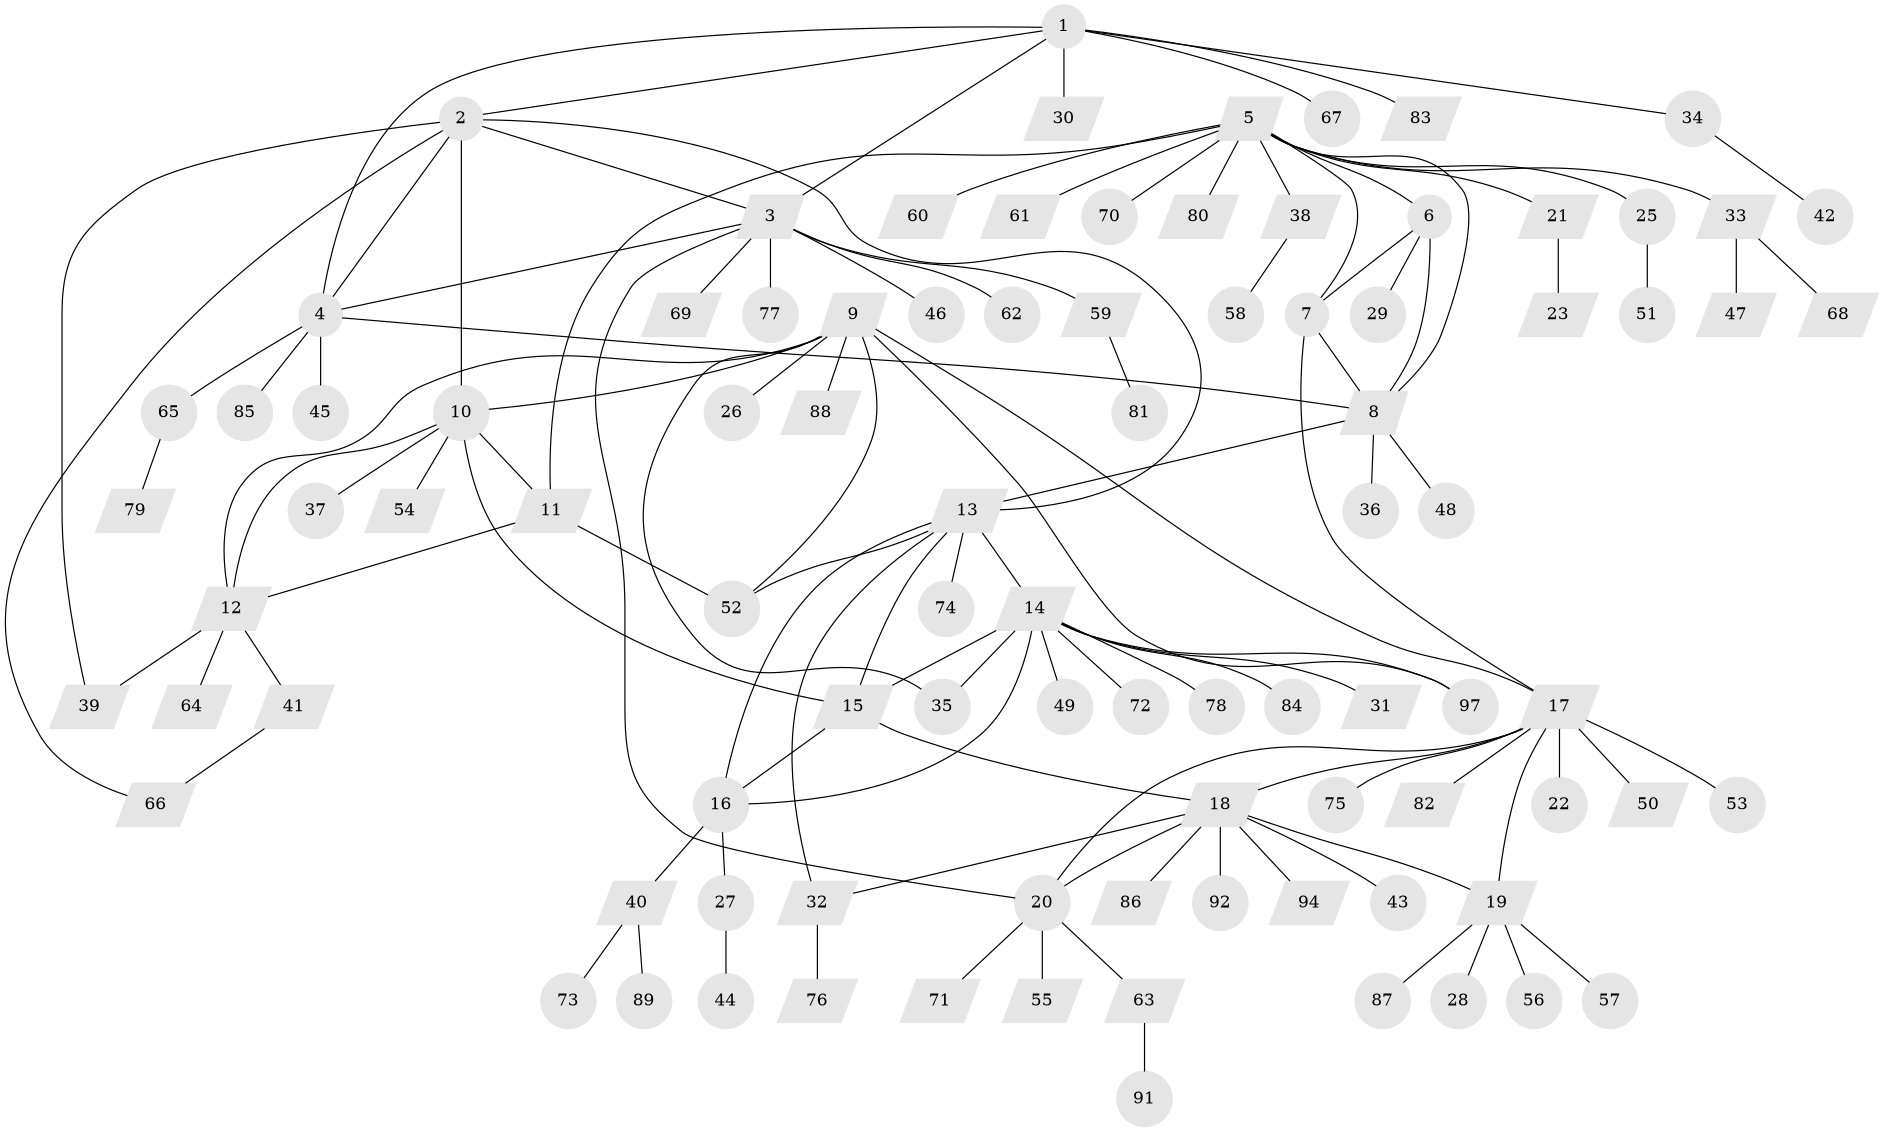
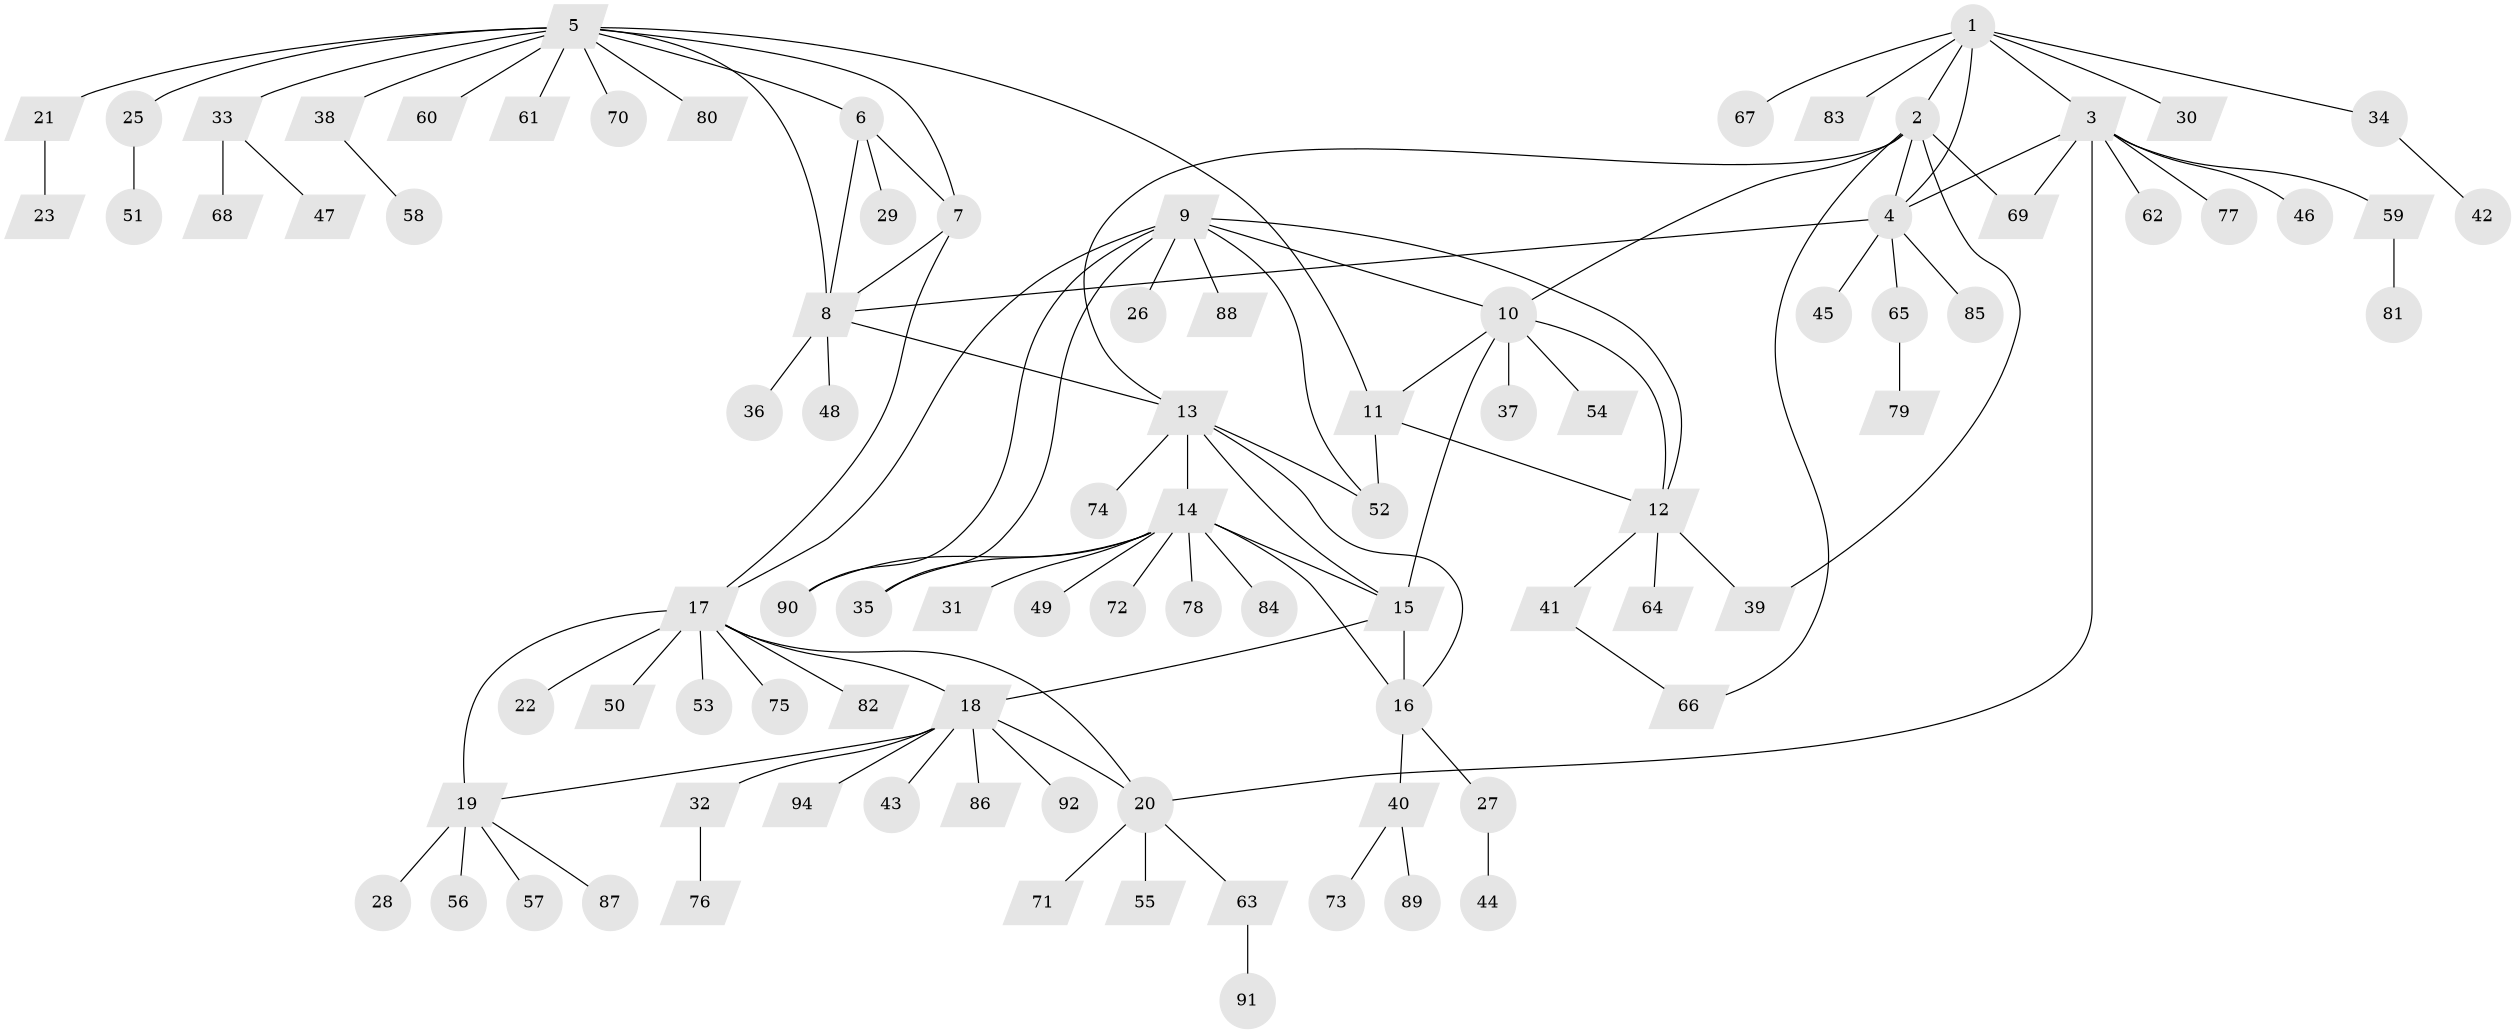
edge "2" -- "3": now "2" -- "69"
edge "13" -- "32": removed
node "97": label "97" -> "90"
